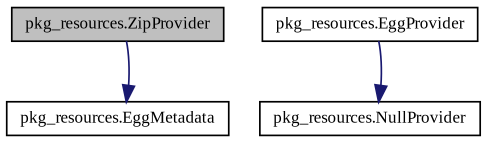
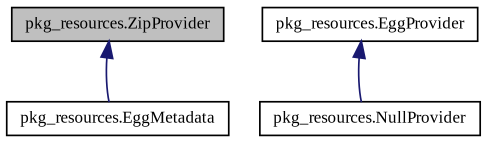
edge "pkg_resources.ZipProvider" -> "pkg_resources.EggMetadata": reversed
edge "pkg_resources.EggProvider" -> "pkg_resources.NullProvider": reversed
